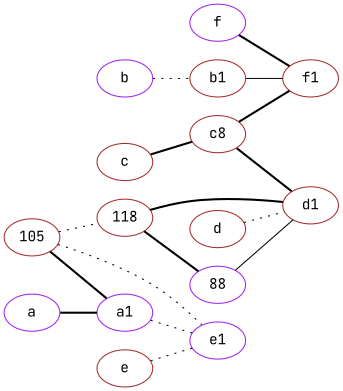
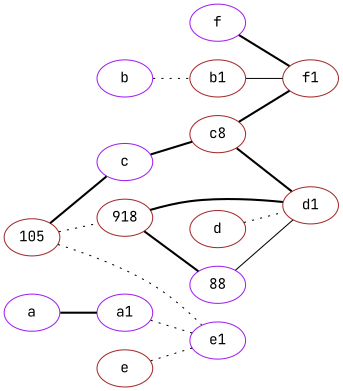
node "c": color brown -> purple
node "118": label "118" -> "918"
edge "105" -- "a1": now "105" -- "c"
